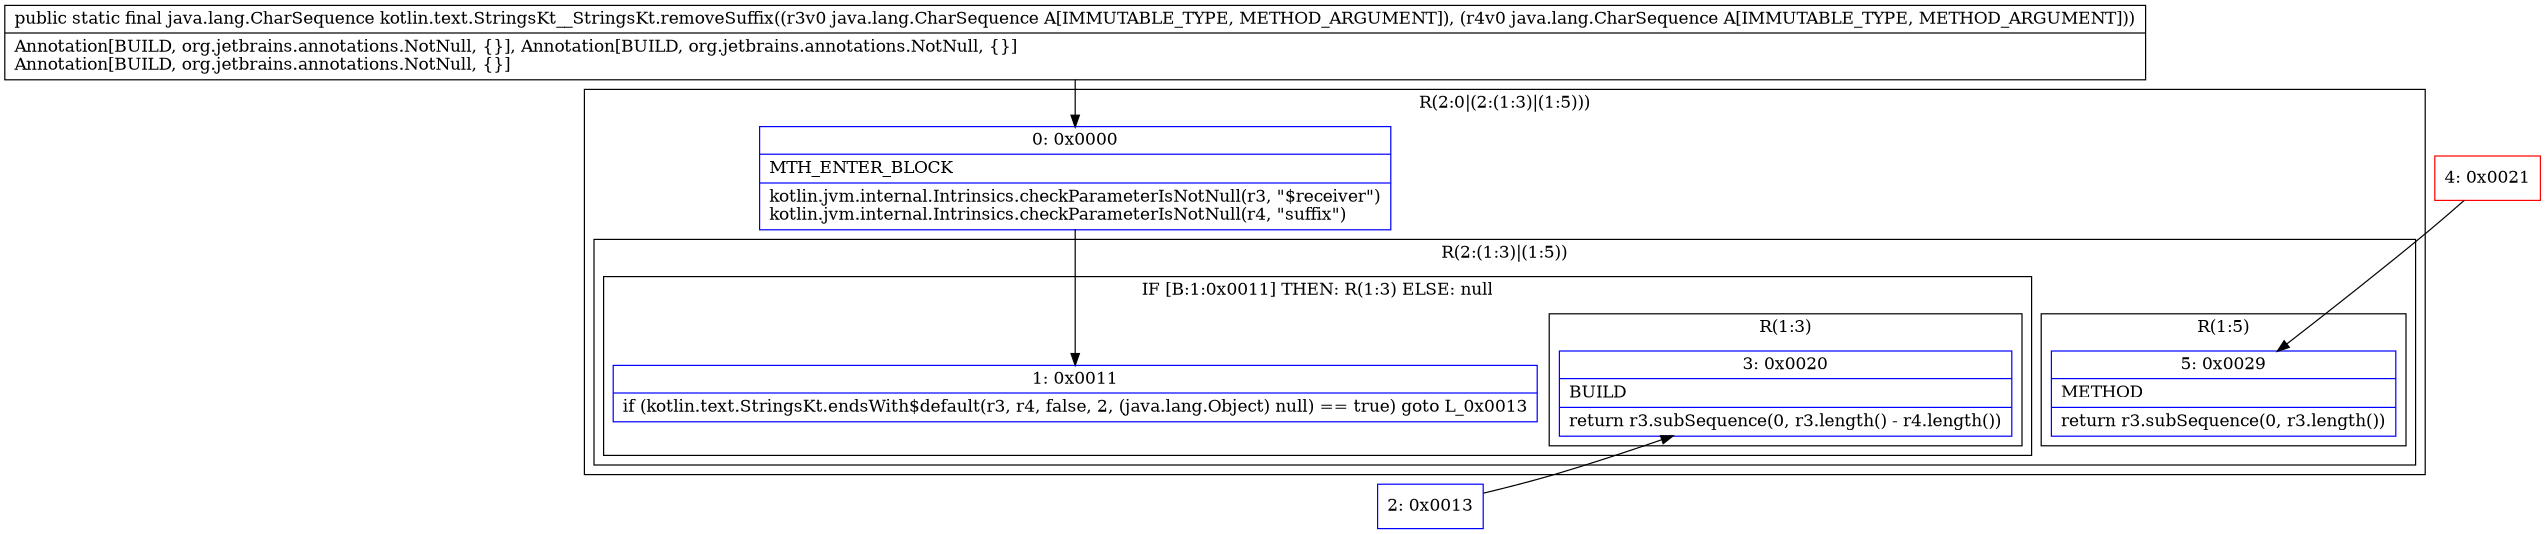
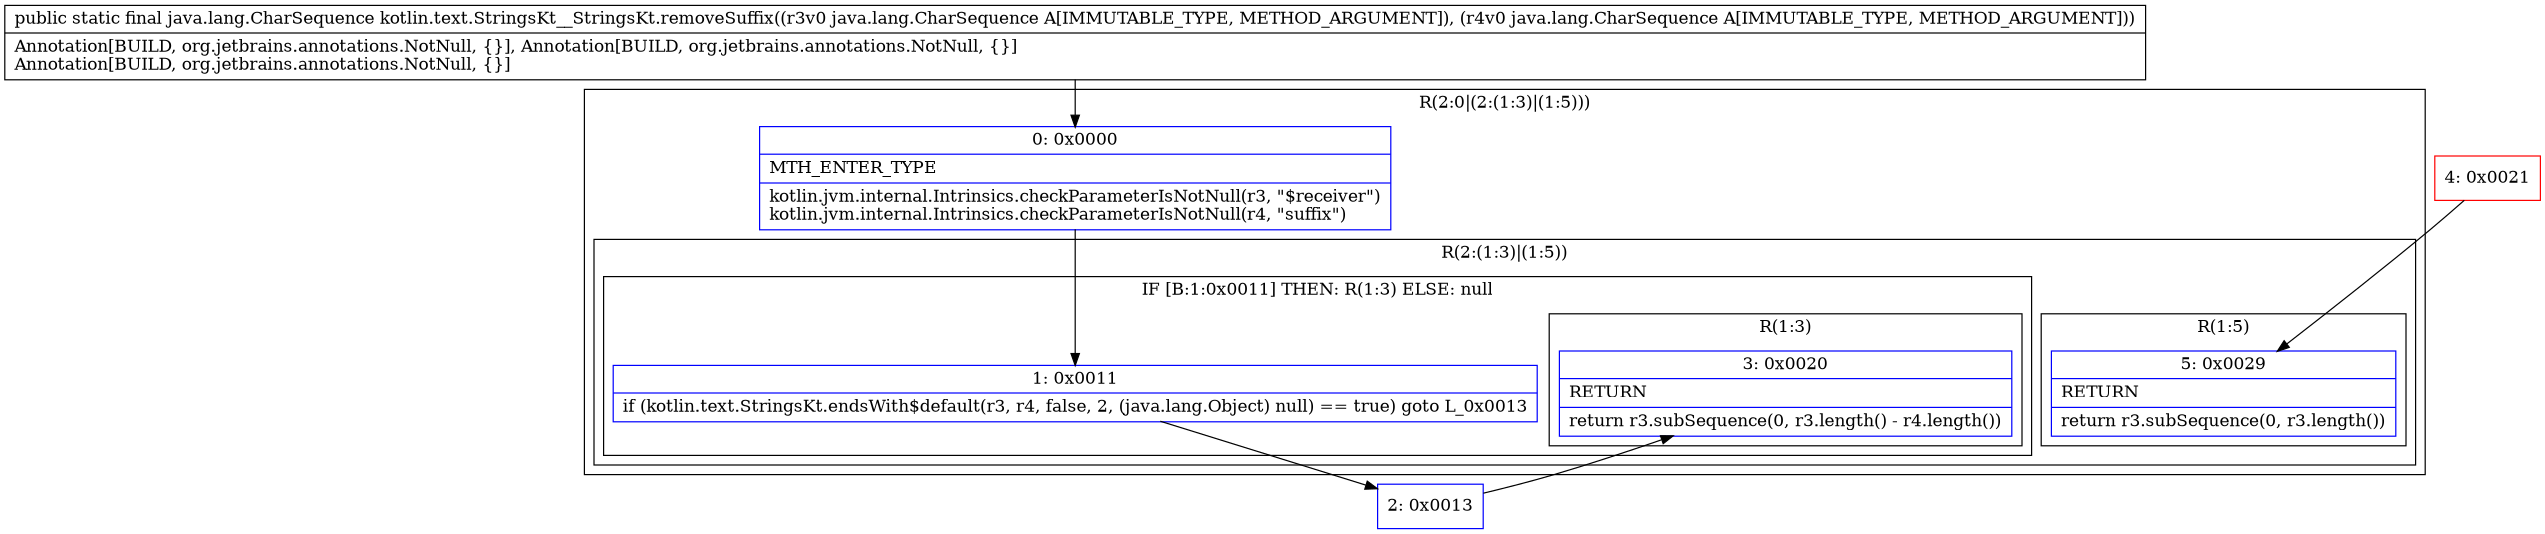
node "0: 0x0000": text "MTH_ENTER_BLOCK" -> "MTH_ENTER_TYPE"
node "3: 0x0020": text "BUILD" -> "RETURN"
node "5: 0x0029": text "METHOD" -> "RETURN"
edge "1: 0x0011" -> "2: 0x0013": added
